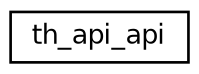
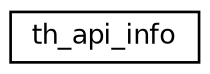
node "th_api_api": label "th_api_api" -> "th_api_info"
